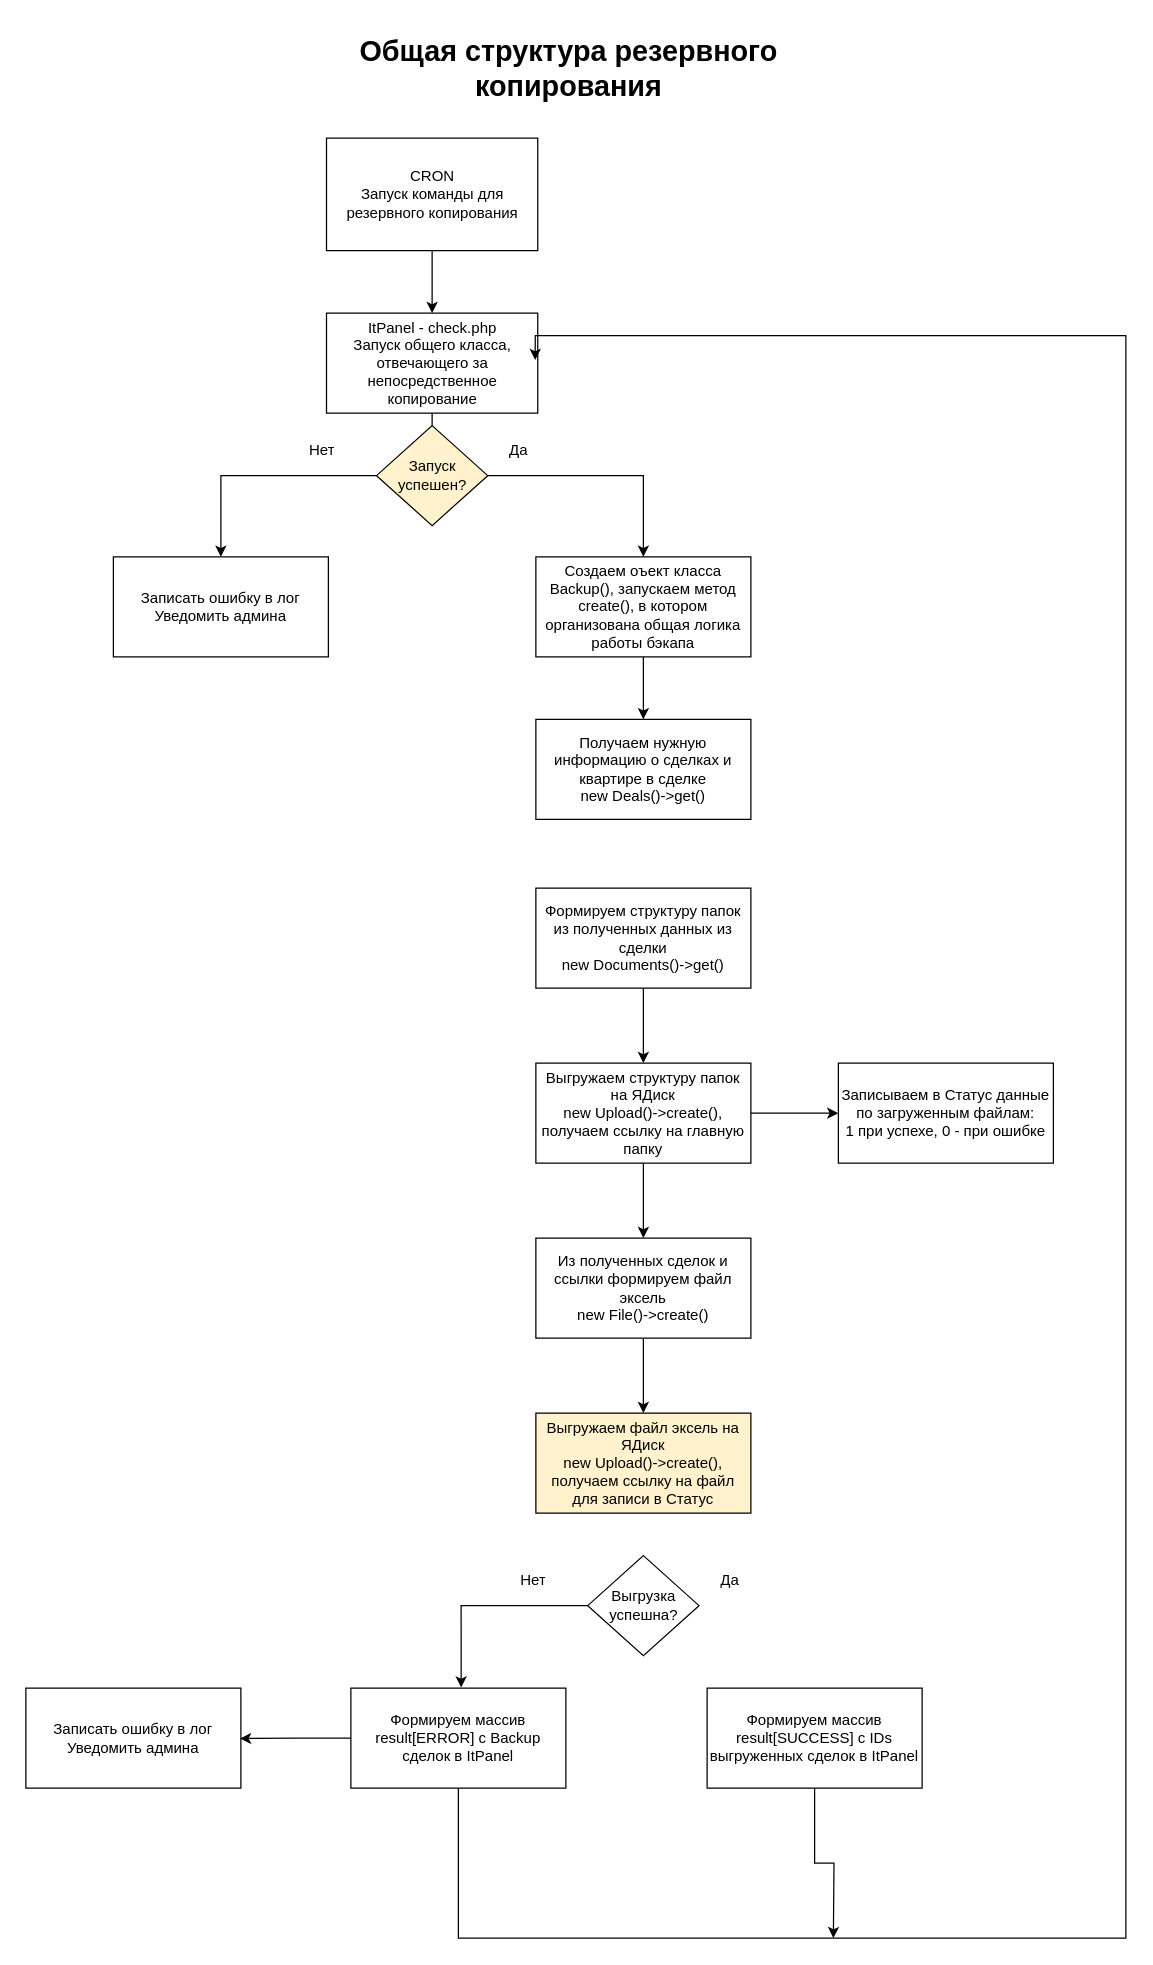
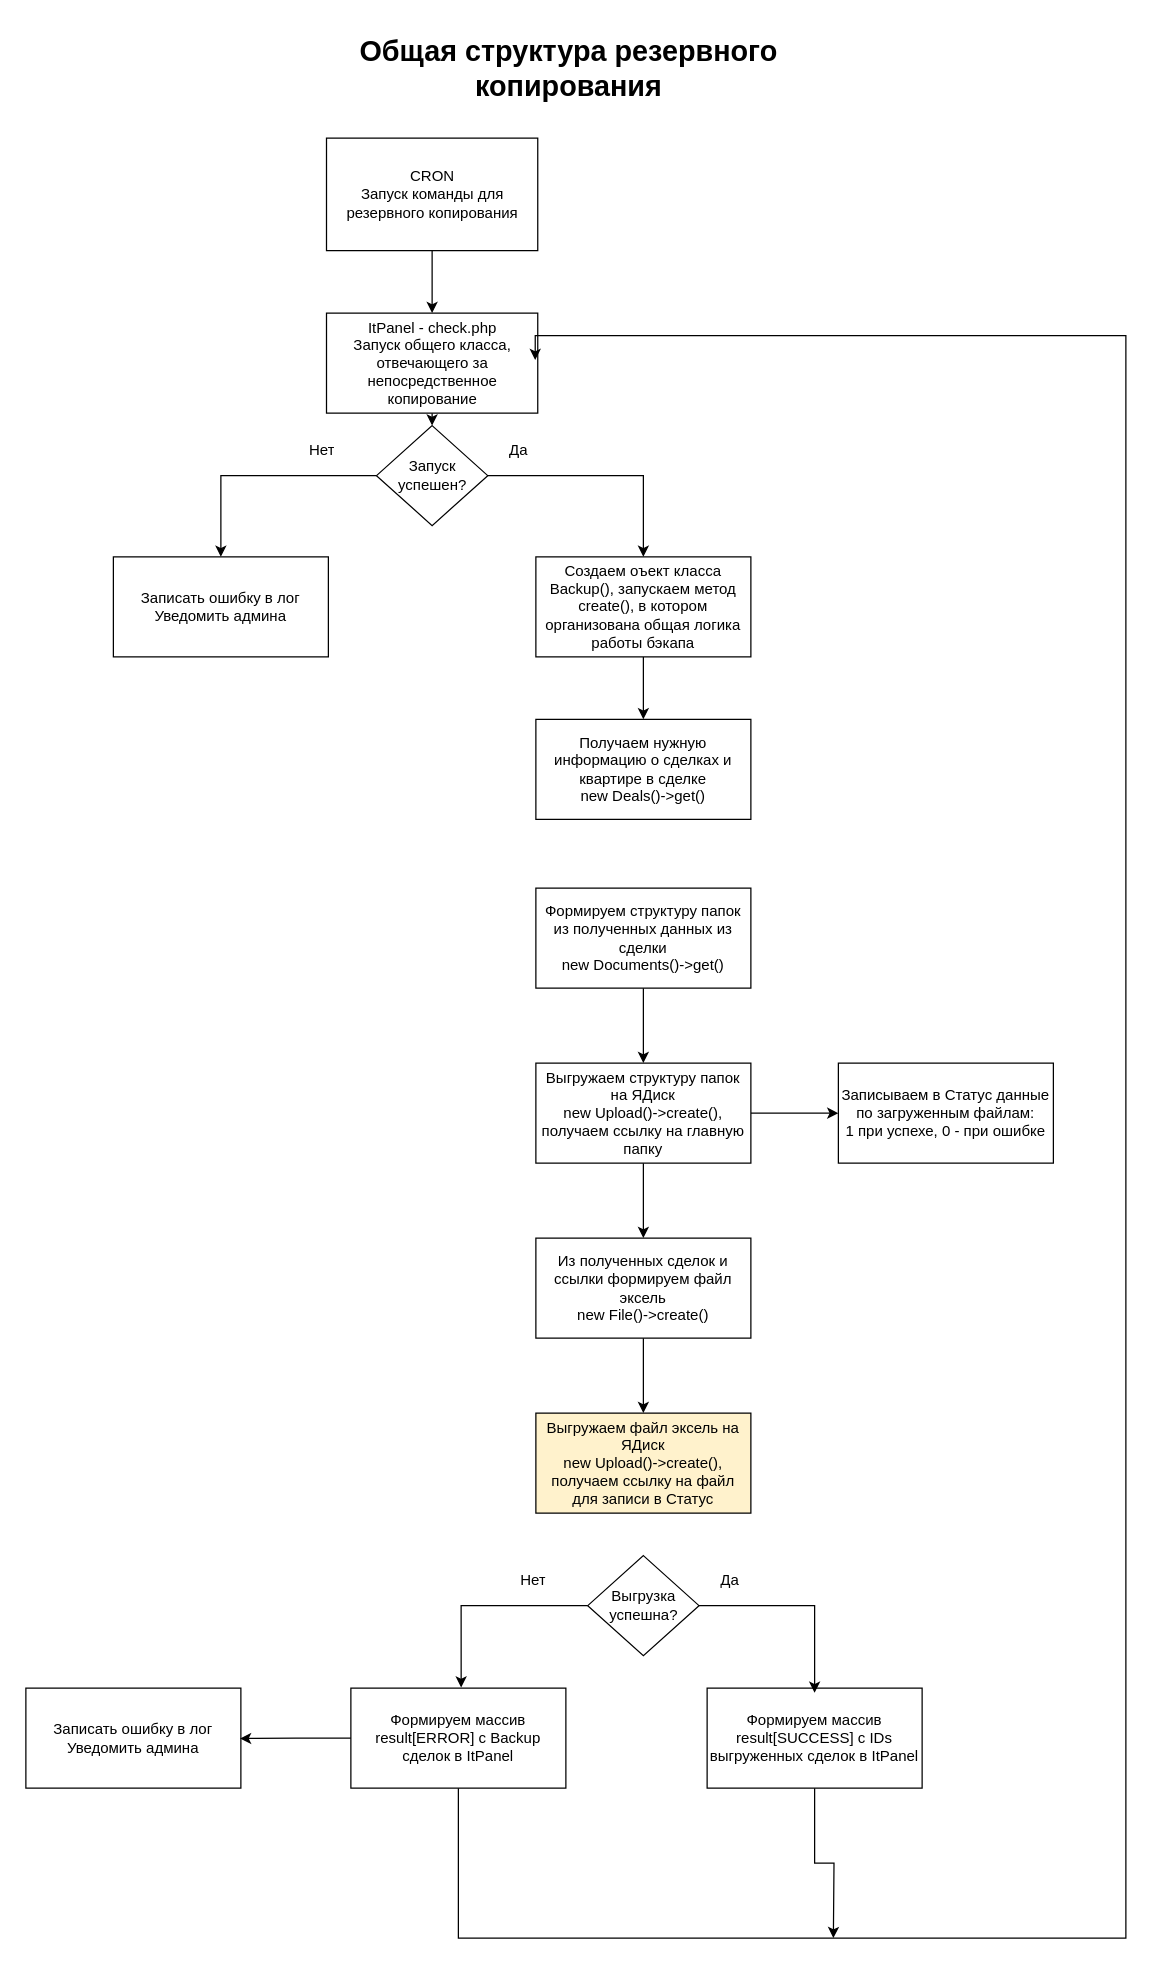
edge "ItPanel - check.php Запуск общего класса, отвечающего за непосредственное копирование" -- "Запуск успешен?": arrowhead none -> classic
node "Запуск успешен?": fillcolor #fff2cc -> #ffffff
edge "Выгрузка успешна?" -> "Формируем массив result[SUCCESS] с IDs выгруженных сделок в ItPanel": added
